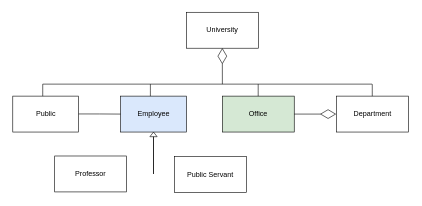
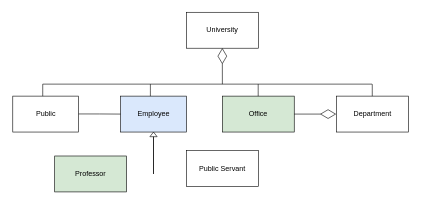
node "Professor": fillcolor #ffffff -> #d5e8d4
node "Public Servant": moved (210, 175) -> (222, 169)
